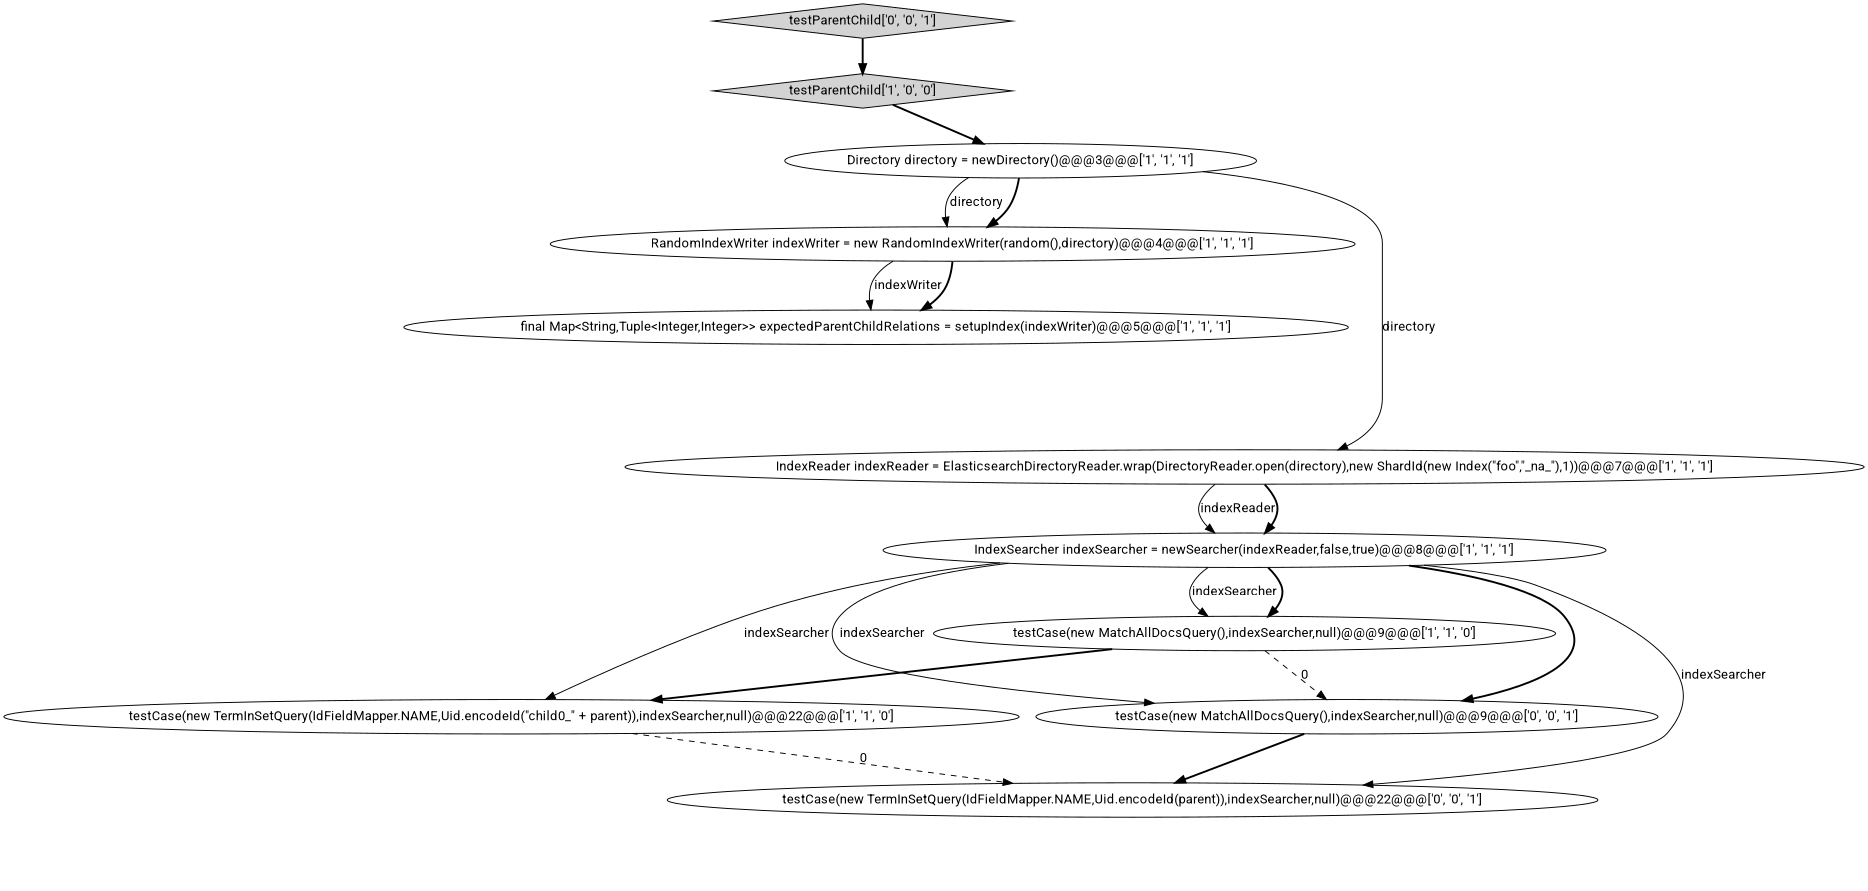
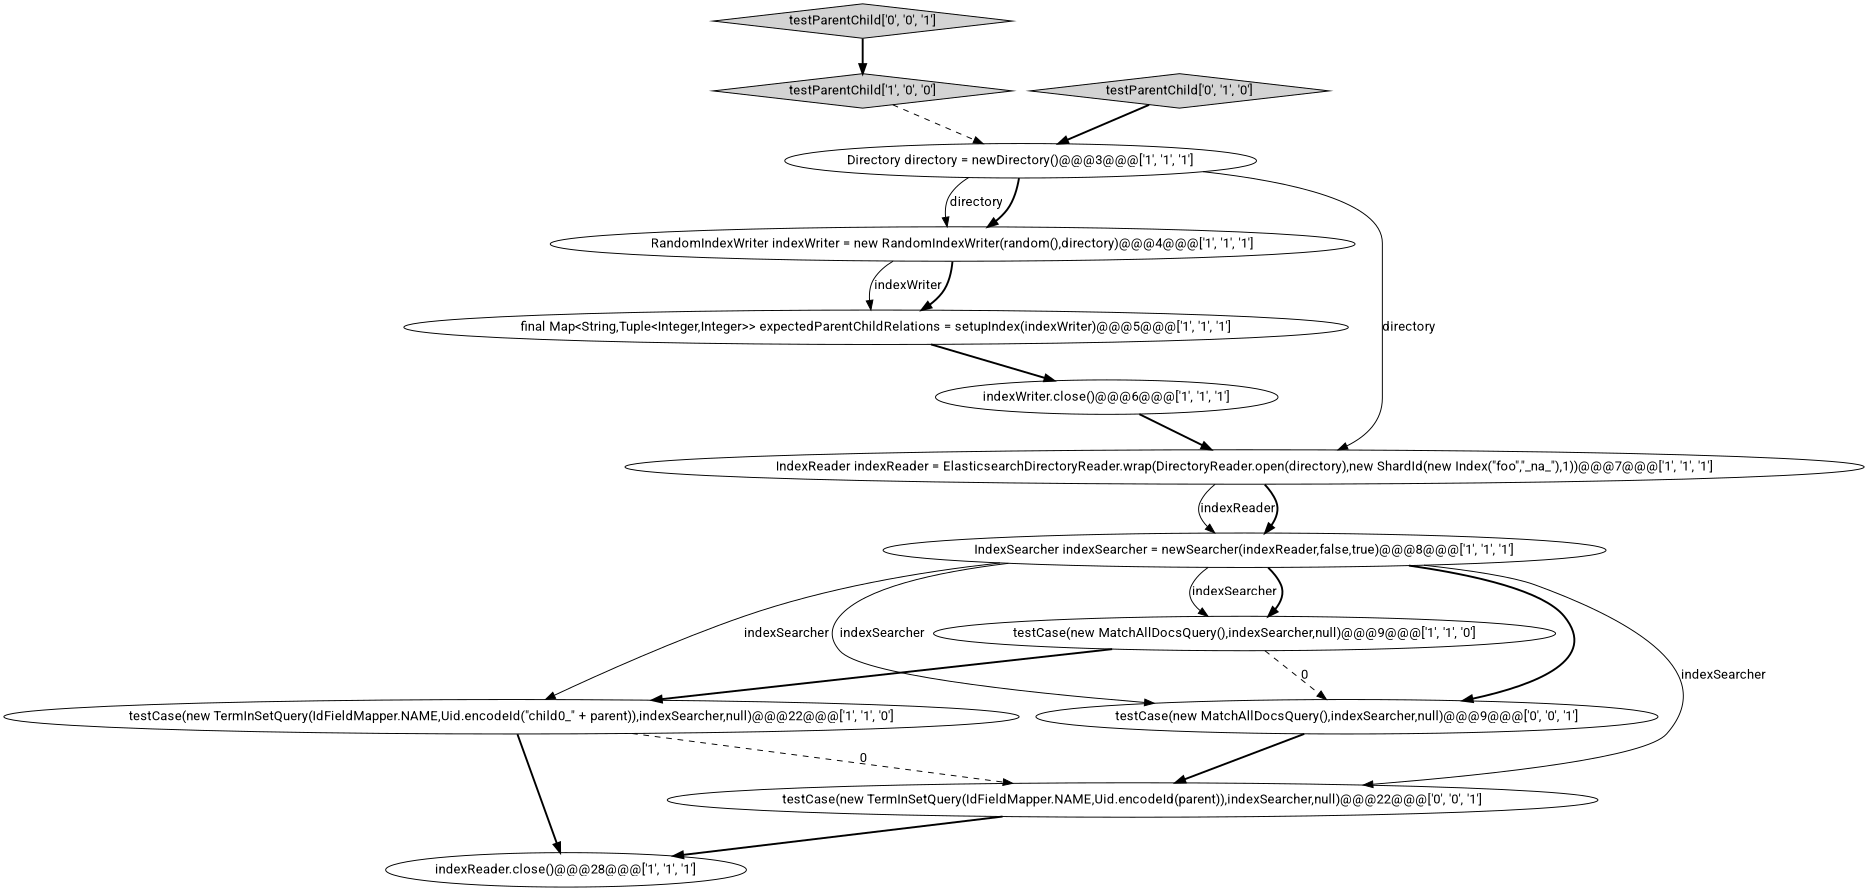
node "testParentChild['0', '1', '0']": added
edge "testParentChild['1', '0', '0']" -> "Directory directory = newDirectory()@@@3@@@['1', '1', '1']": style bold -> dashed
node "indexWriter.close()@@@6@@@['1', '1', '1']": added
node "indexReader.close()@@@28@@@['1', '1', '1']": added
